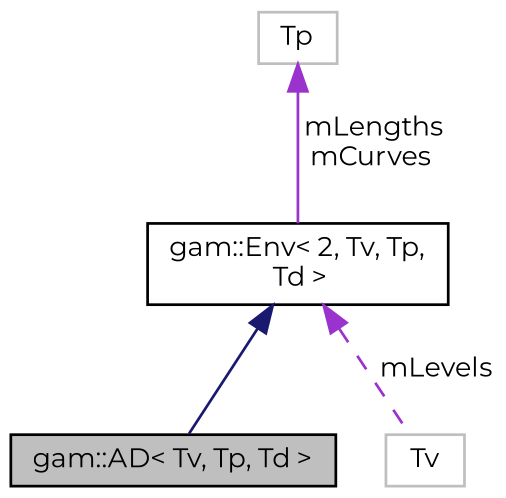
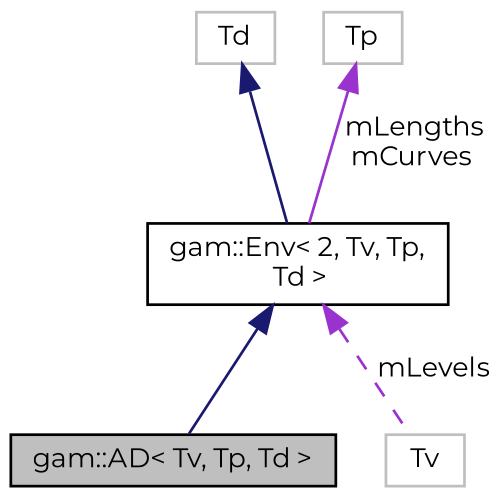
node "Td": added
